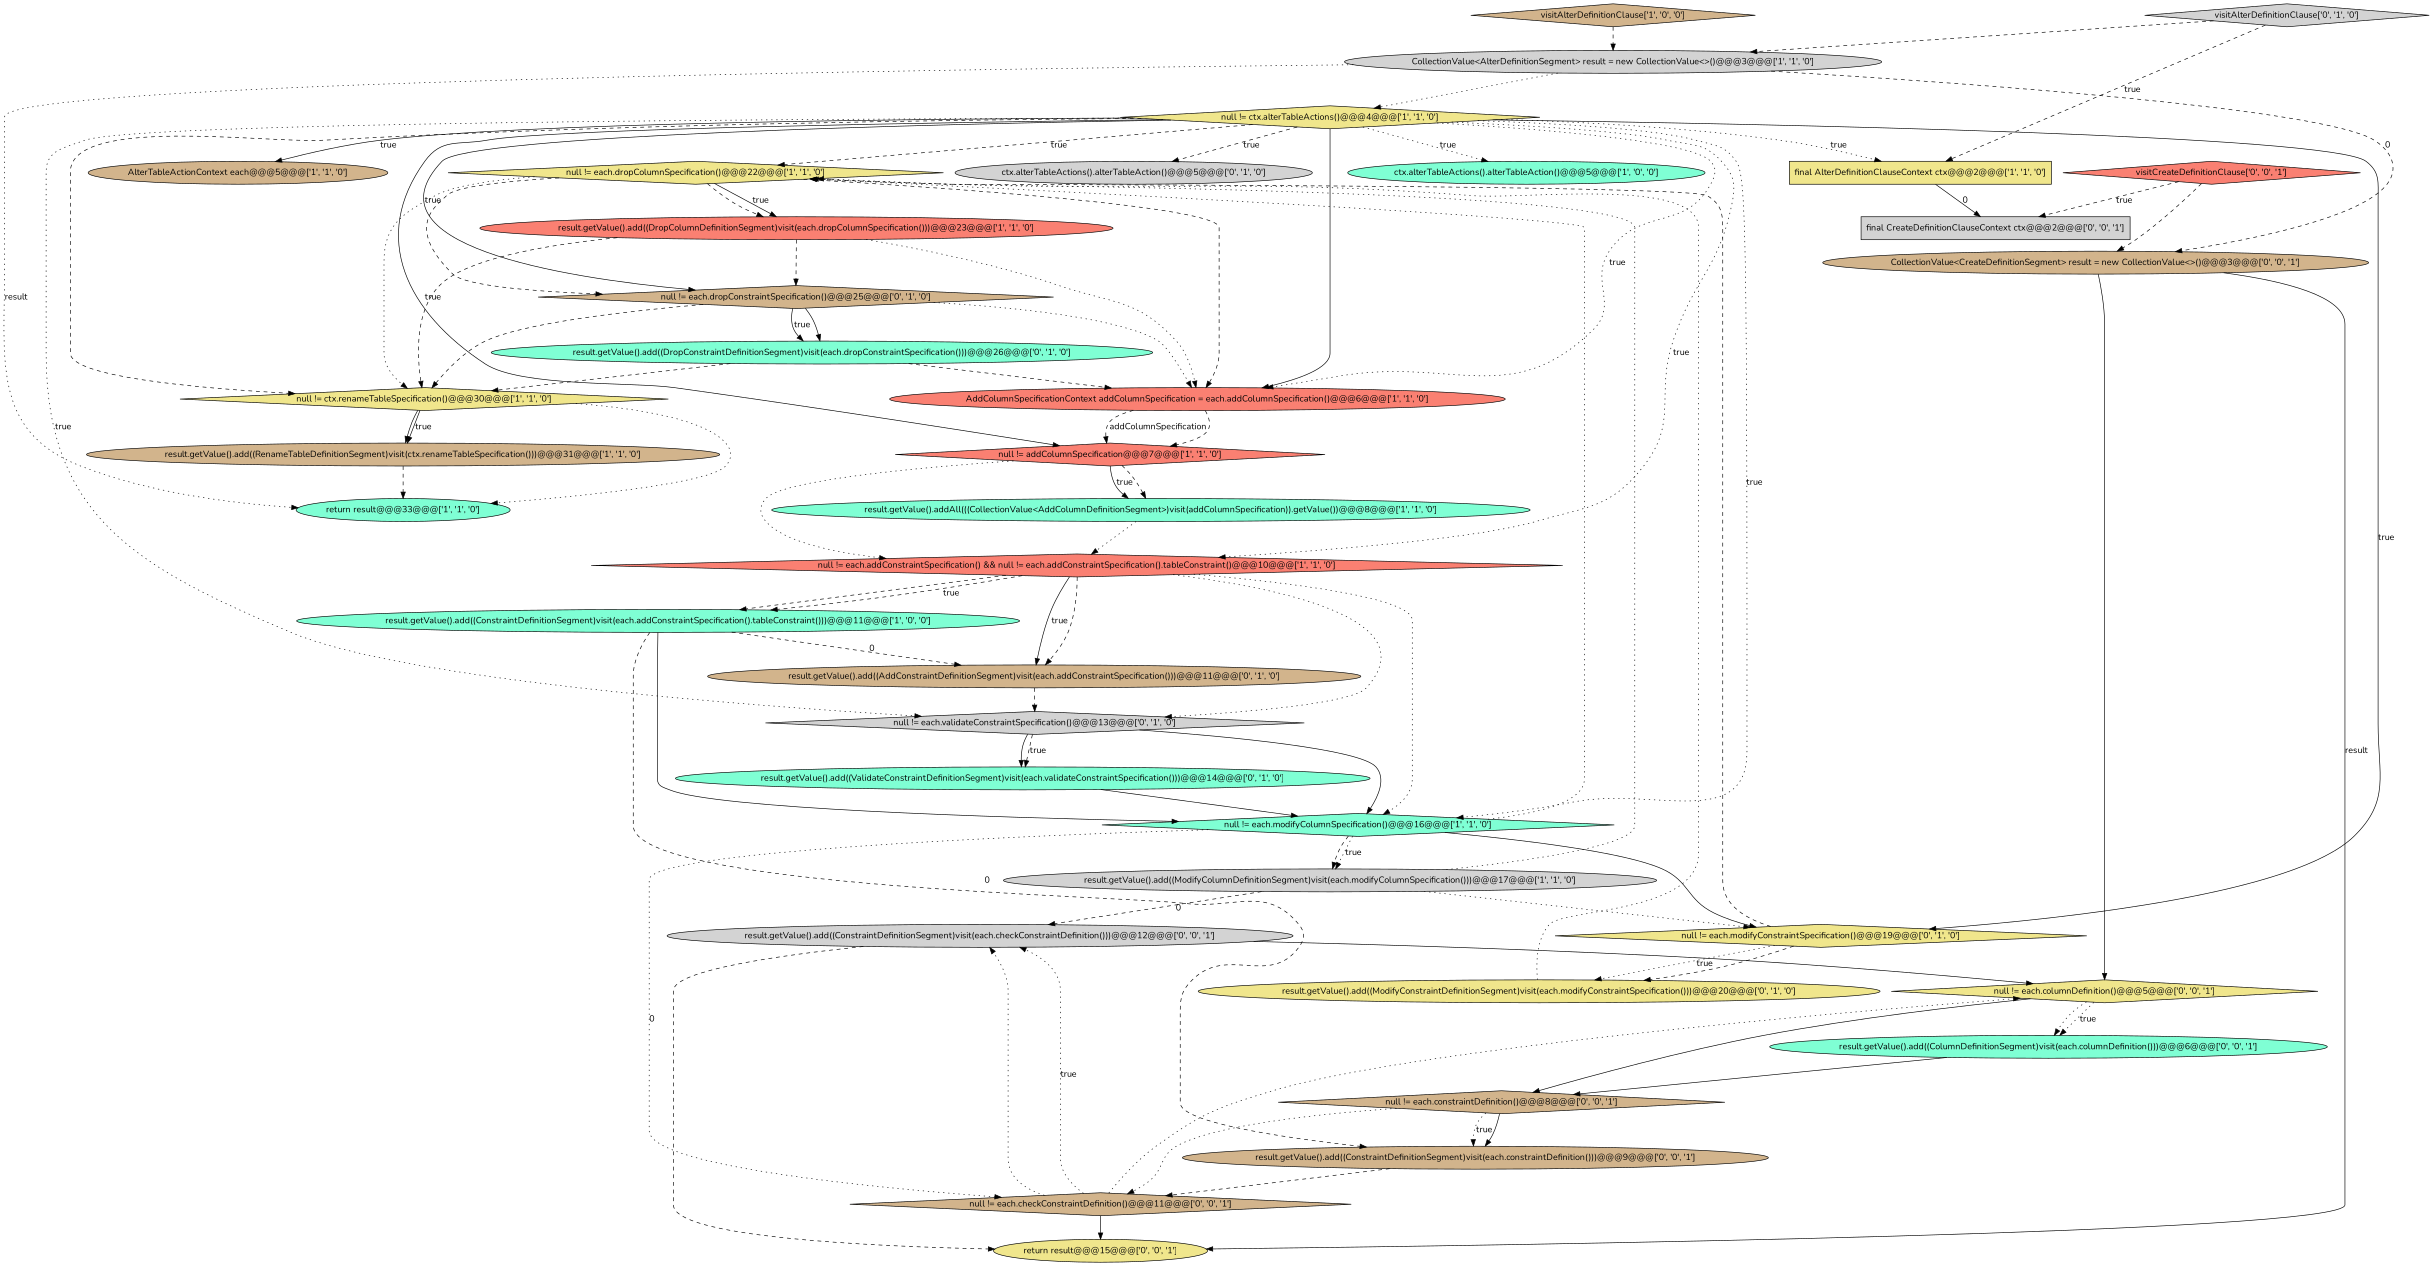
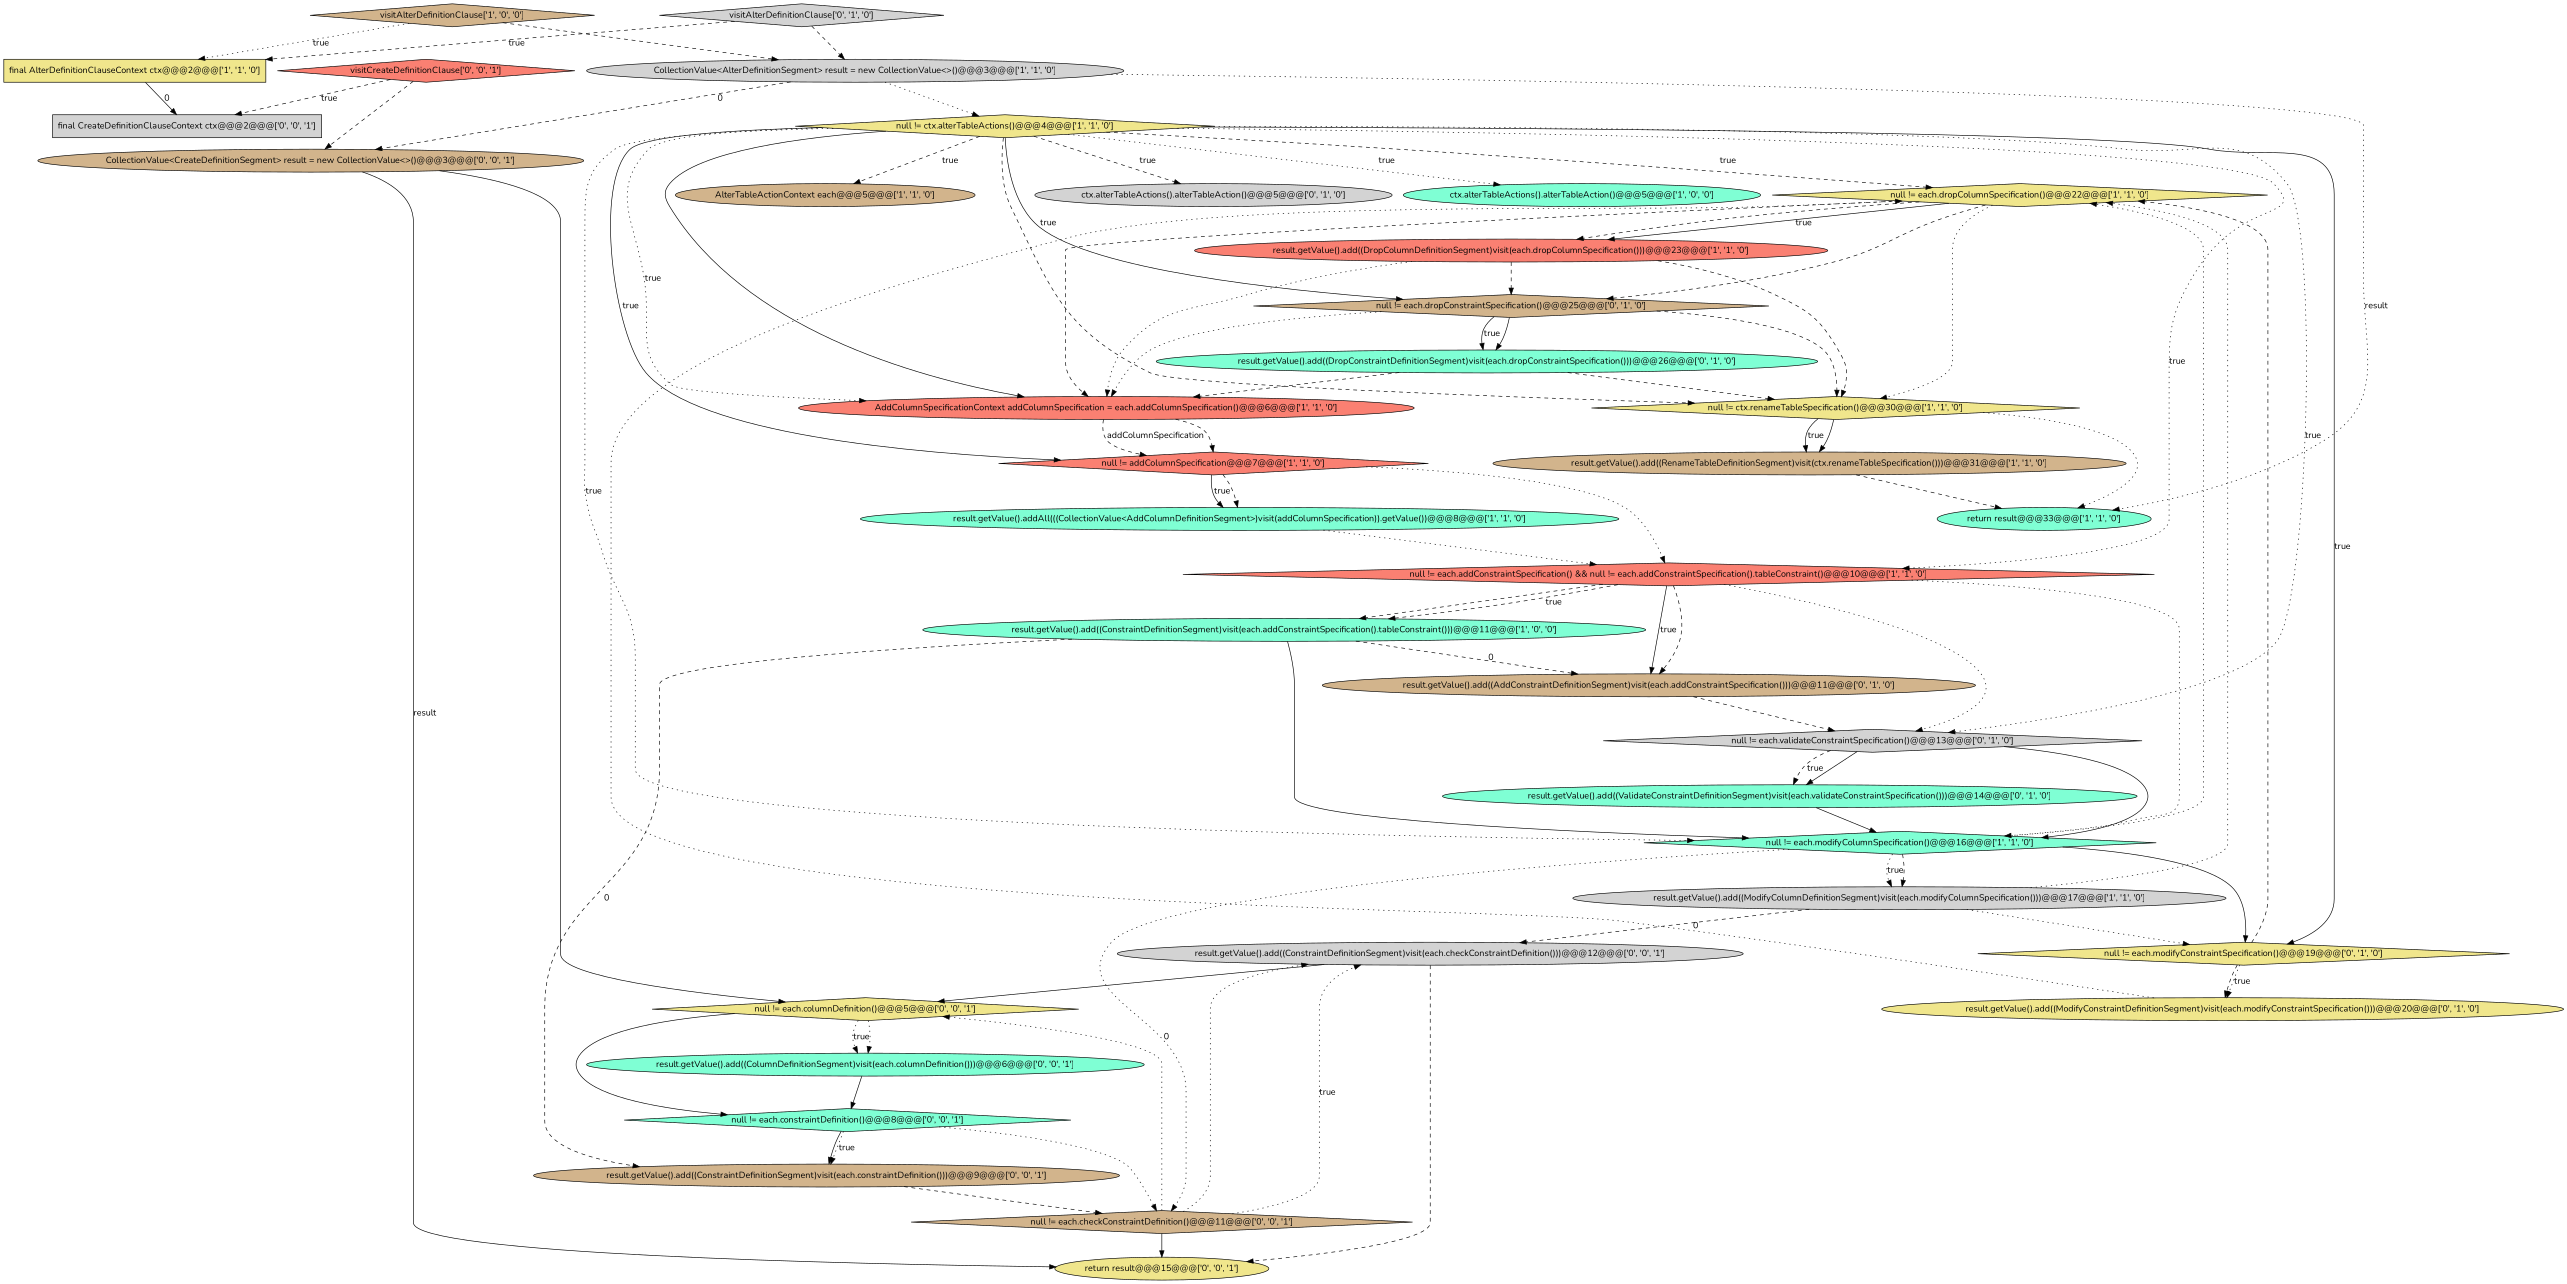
edge "null != ctx.alterTableActions()@@@4@@@['1', '1', '0']" -> "AlterTableActionContext each@@@5@@@['1', '1', '0']": style solid -> dashed
edge "null != ctx.alterTableActions()@@@4@@@['1', '1', '0']" -> "final AlterDefinitionClauseContext ctx@@@2@@@['1', '1', '0']": now "visitAlterDefinitionClause['1', '0', '0']" -> "final AlterDefinitionClauseContext ctx@@@2@@@['1', '1', '0']"
node "null != each.constraintDefinition()@@@8@@@['0', '0', '1']": fillcolor tan -> aquamarine
